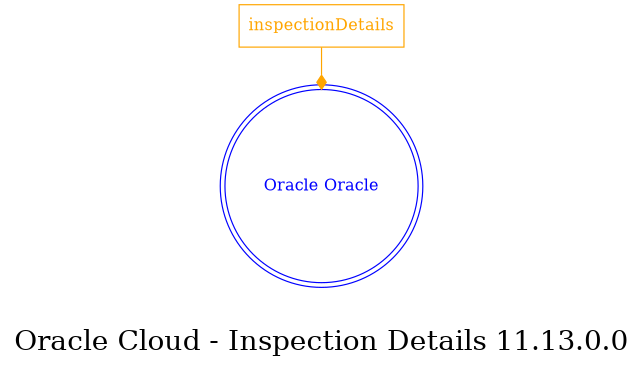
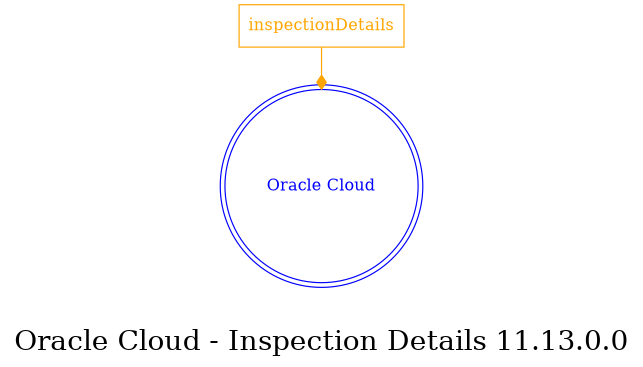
node "Oracle Oracle": label "Oracle Oracle" -> "Oracle Cloud"
